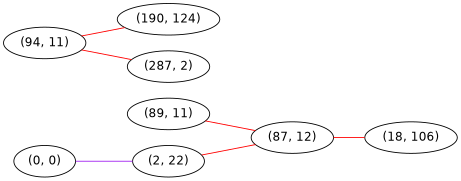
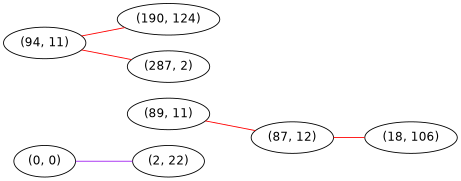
edge "(87, 12)" -- "(2, 22)": removed
